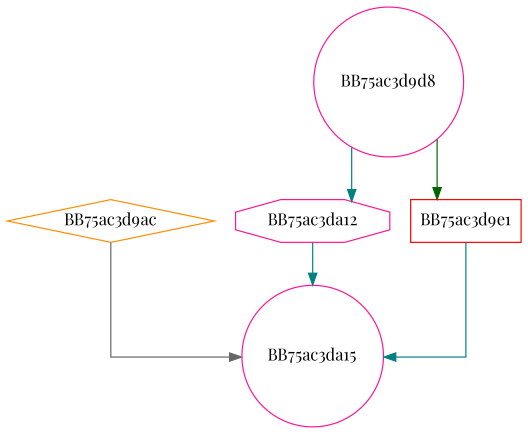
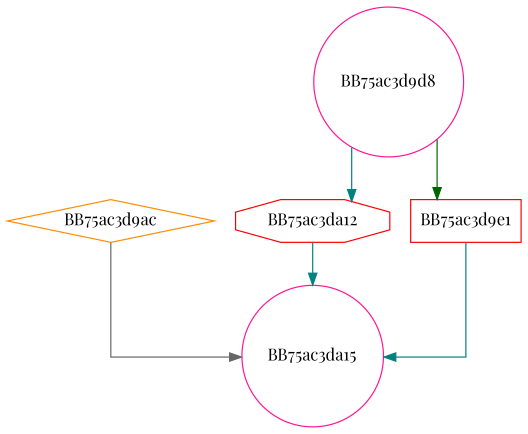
node "BB75ac3da12": color deeppink -> red
